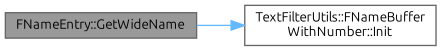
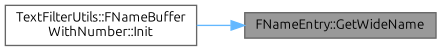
edge "FNameEntry::GetWideName" -> "TextFilterUtils::FNameBuffer WithNumber::Init": reversed
